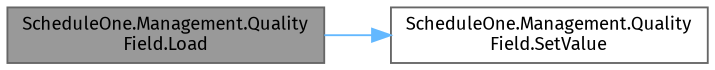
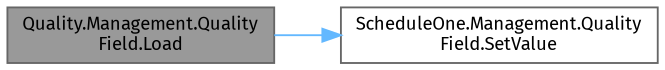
node "ScheduleOne.Management.Quality Field.Load": label "ScheduleOne.Management.Quality Field.Load" -> "Quality.Management.Quality Field.Load"
